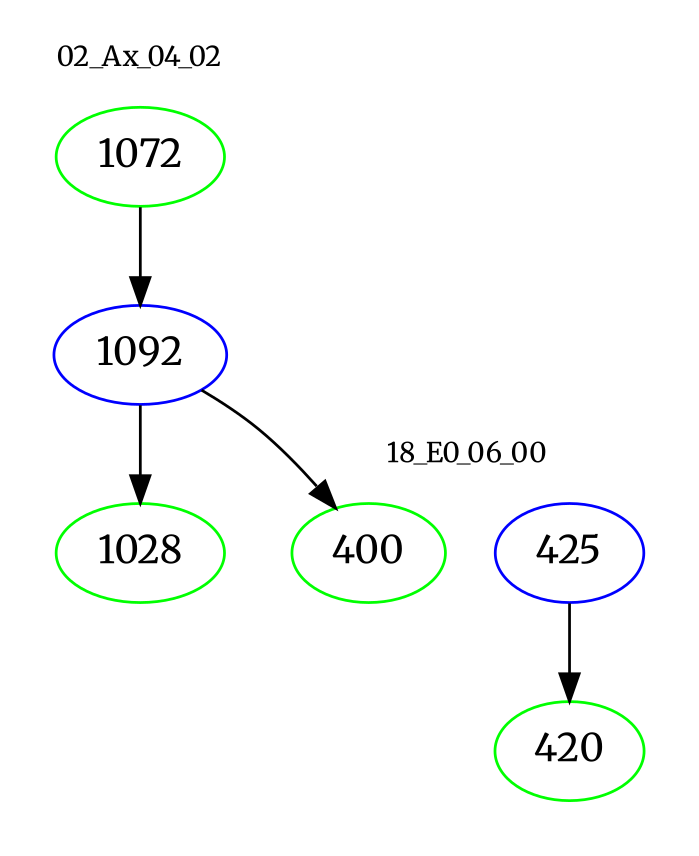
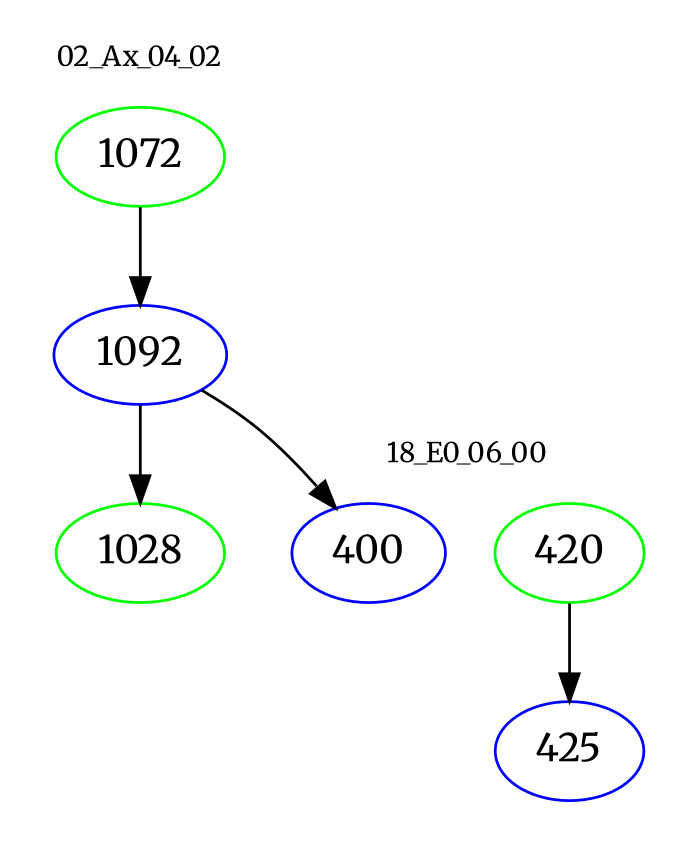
node "400": color green -> blue
edge "425" -> "420": reversed
